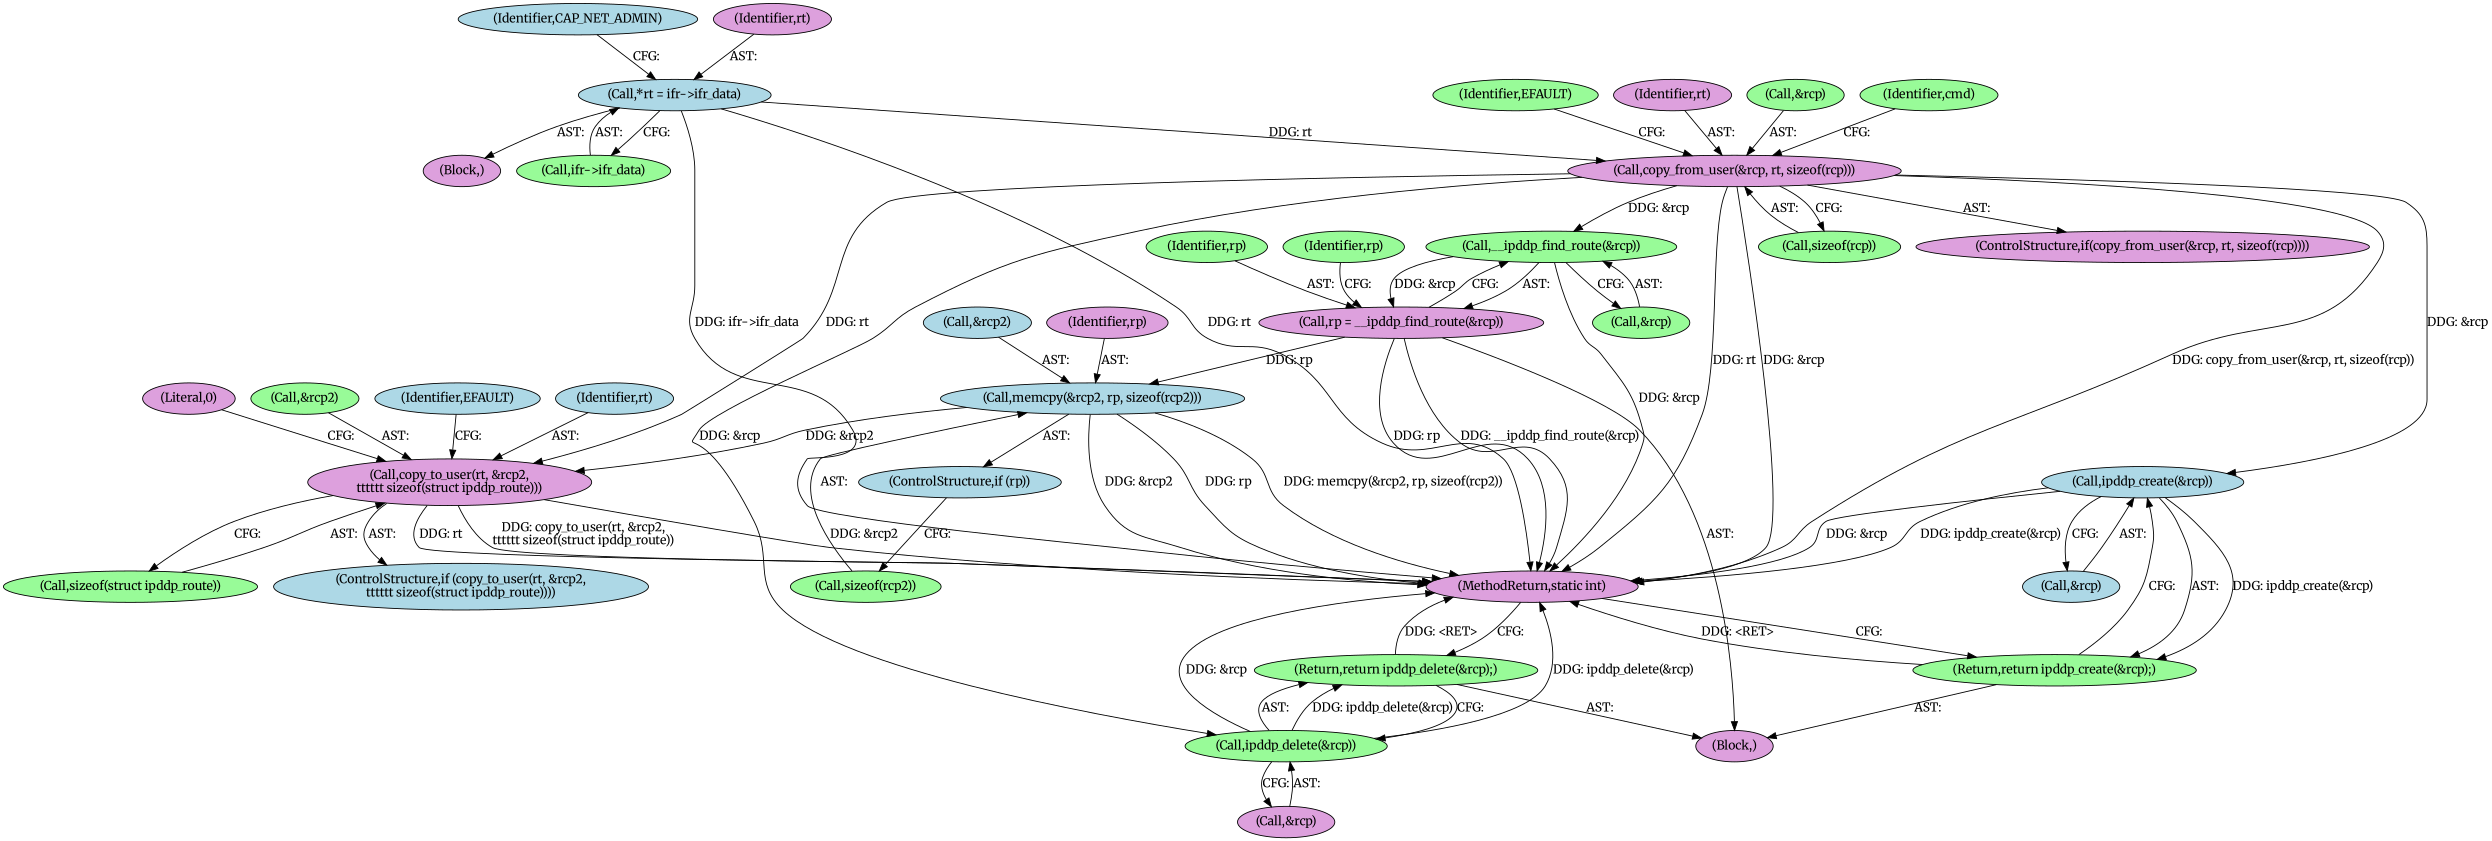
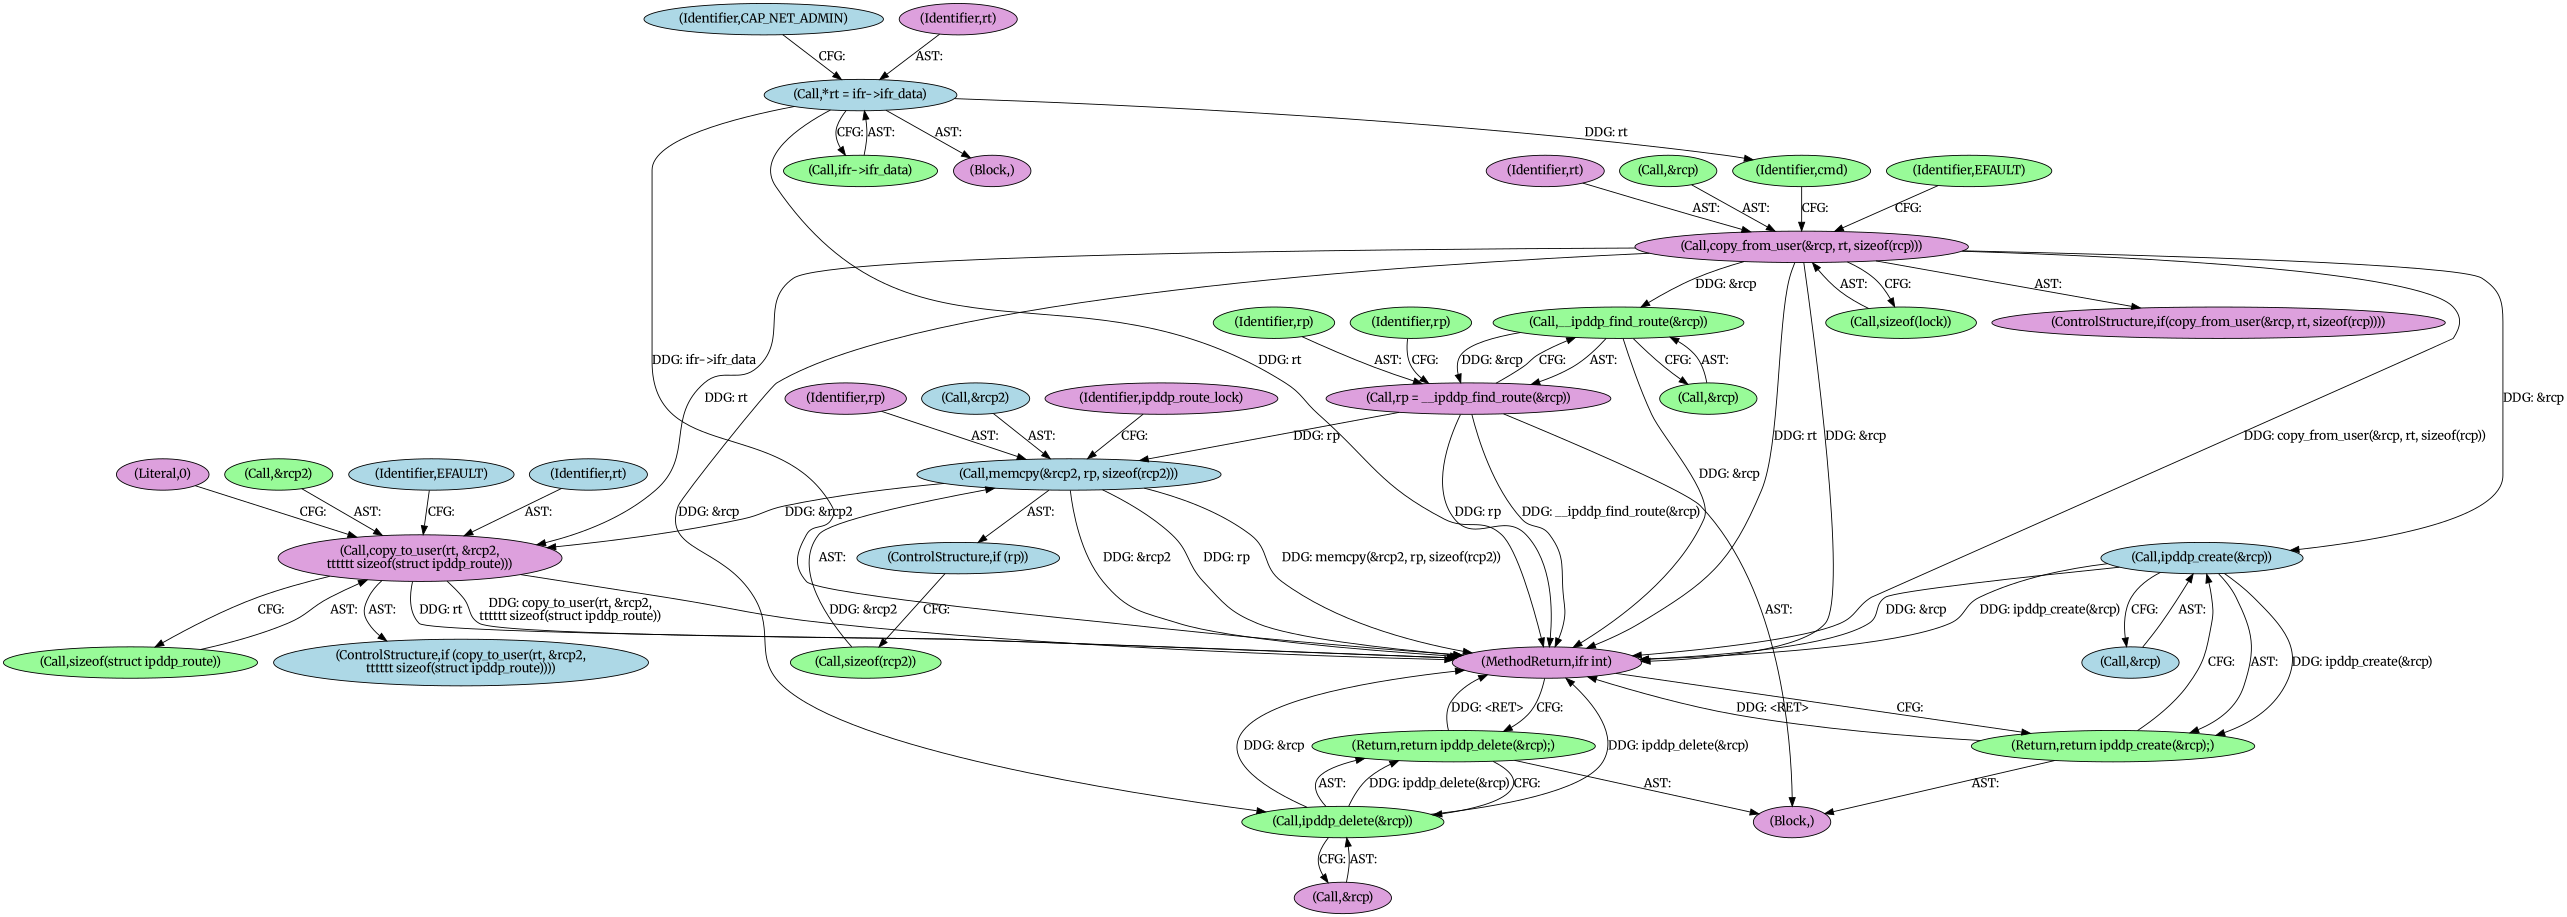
edge "(Call,*rt = ifr->ifr_data)" -> "(Call,copy_from_user(&rcp, rt, sizeof(rcp)))": now "(Call,*rt = ifr->ifr_data)" -> "(Identifier,cmd)"
node "(Call,sizeof(rcp))": label "(Call,sizeof(rcp))" -> "(Call,sizeof(lock))"
node "(Identifier,ipddp_route_lock)": added
node "(MethodReturn,static int)": label "(MethodReturn,static int)" -> "(MethodReturn,ifr int)"
